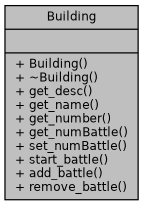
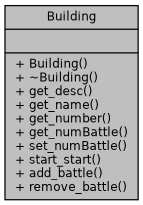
node "Building": text "+ start_battle()" -> "+ start_start()"
